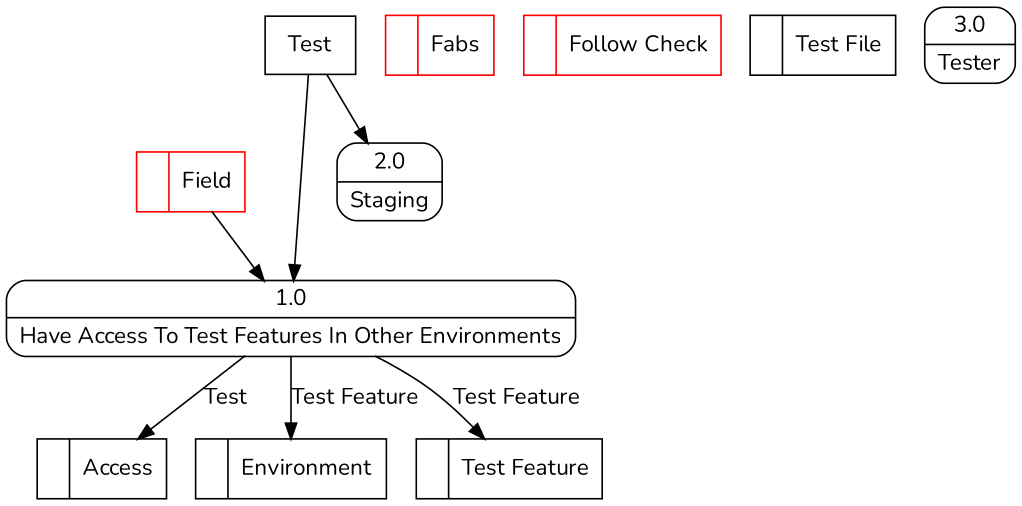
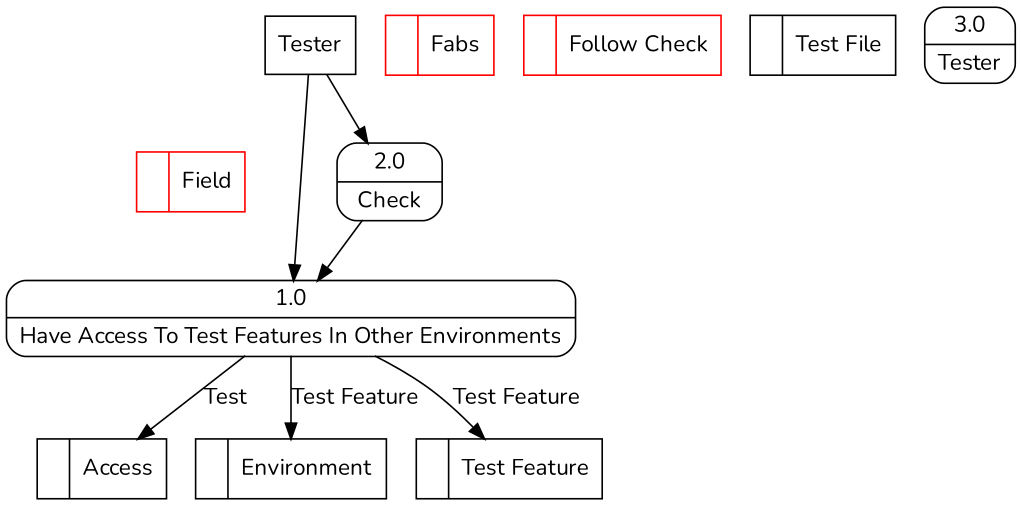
node "Test": label "Test" -> "Tester"
node "2.0": text "Staging" -> "Check"
edge "Field" -> "1.0": now "2.0" -> "1.0"
